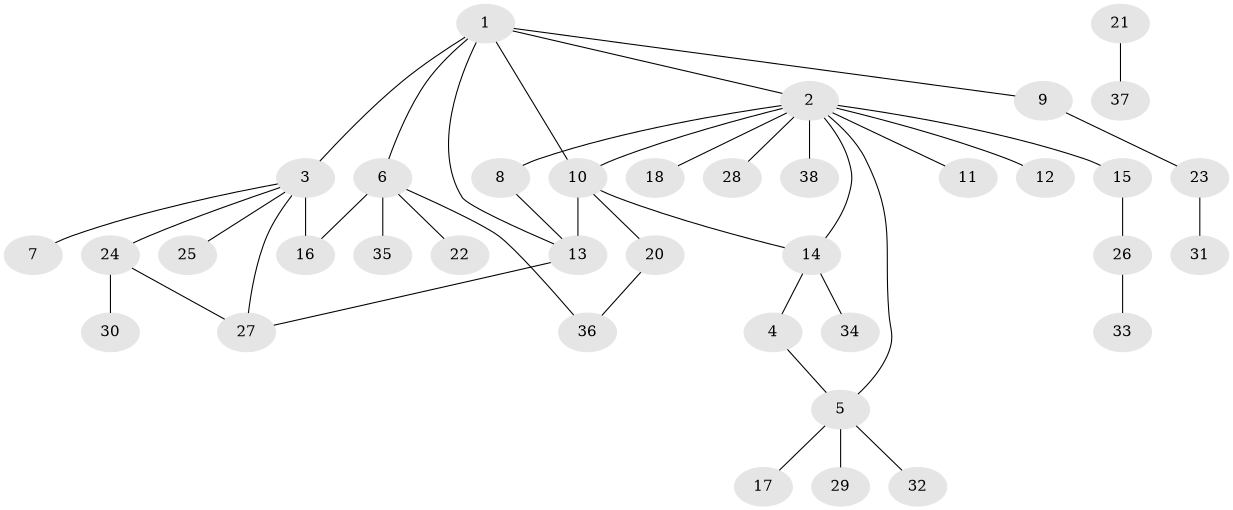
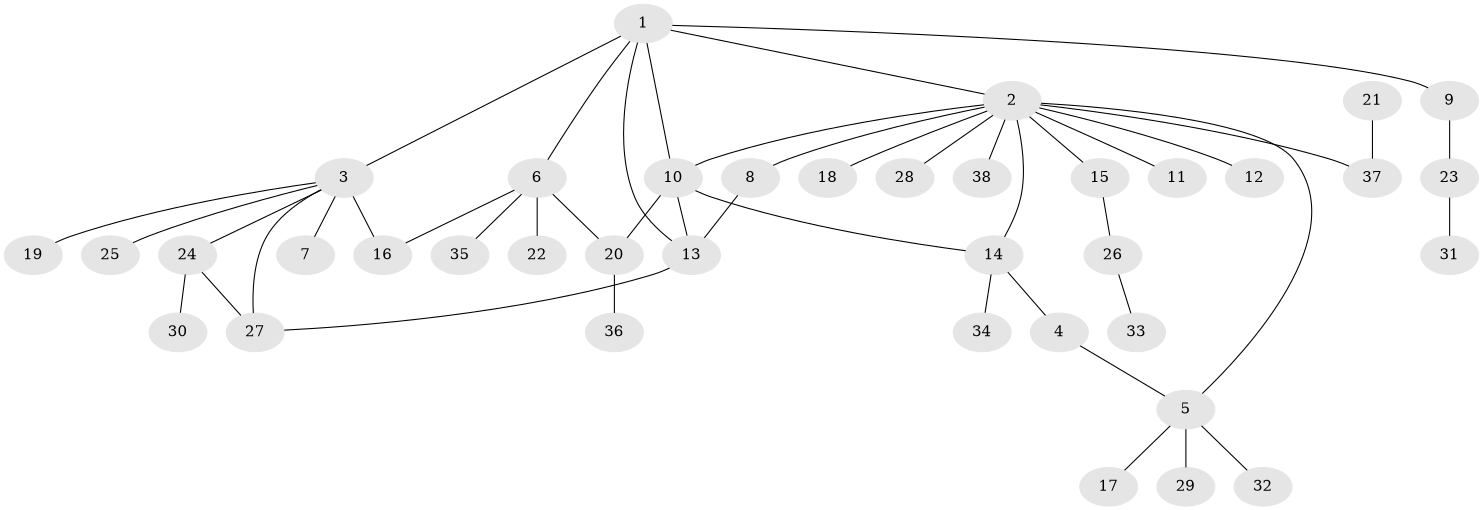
edge "2" -- "37": added
edge "6" -- "36": now "6" -- "20"
node "19": added
